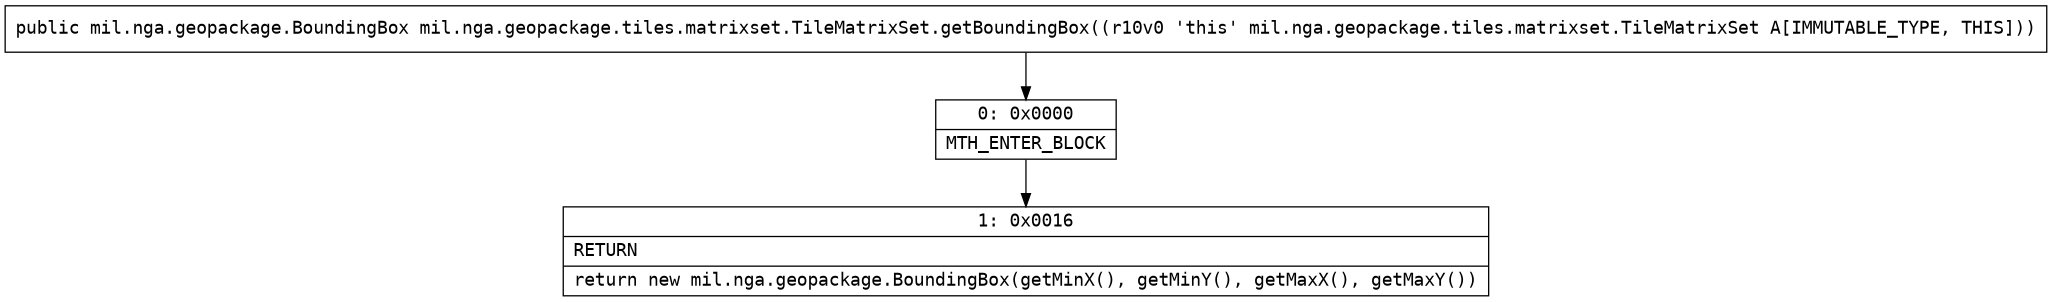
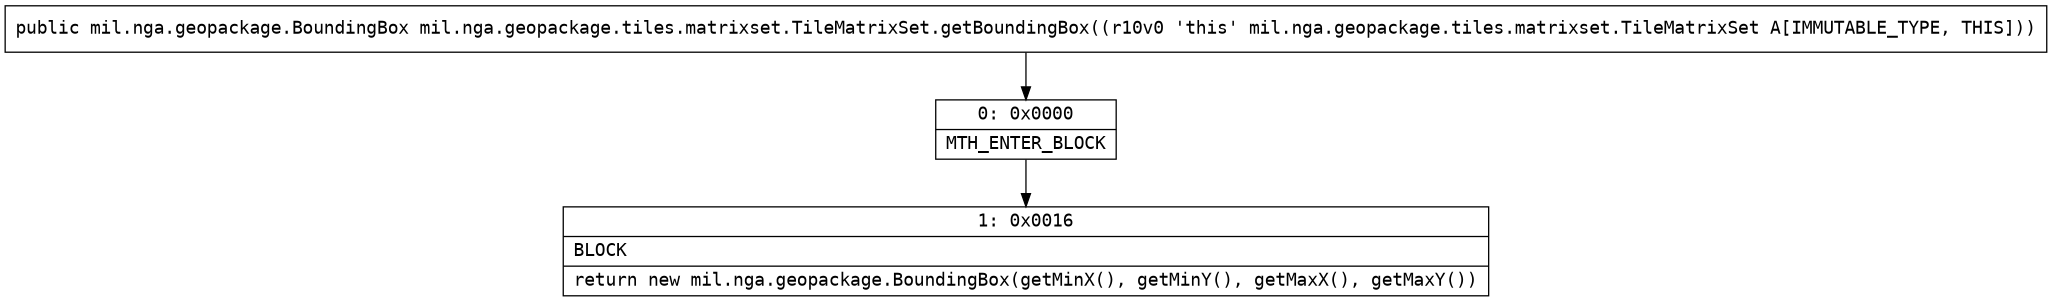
node "1: 0x0016": text "RETURN" -> "BLOCK"
